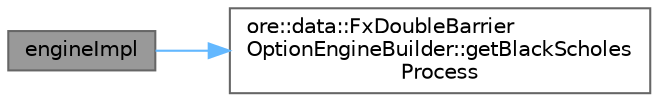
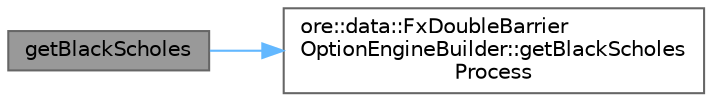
node "engineImpl": label "engineImpl" -> "getBlackScholes"
